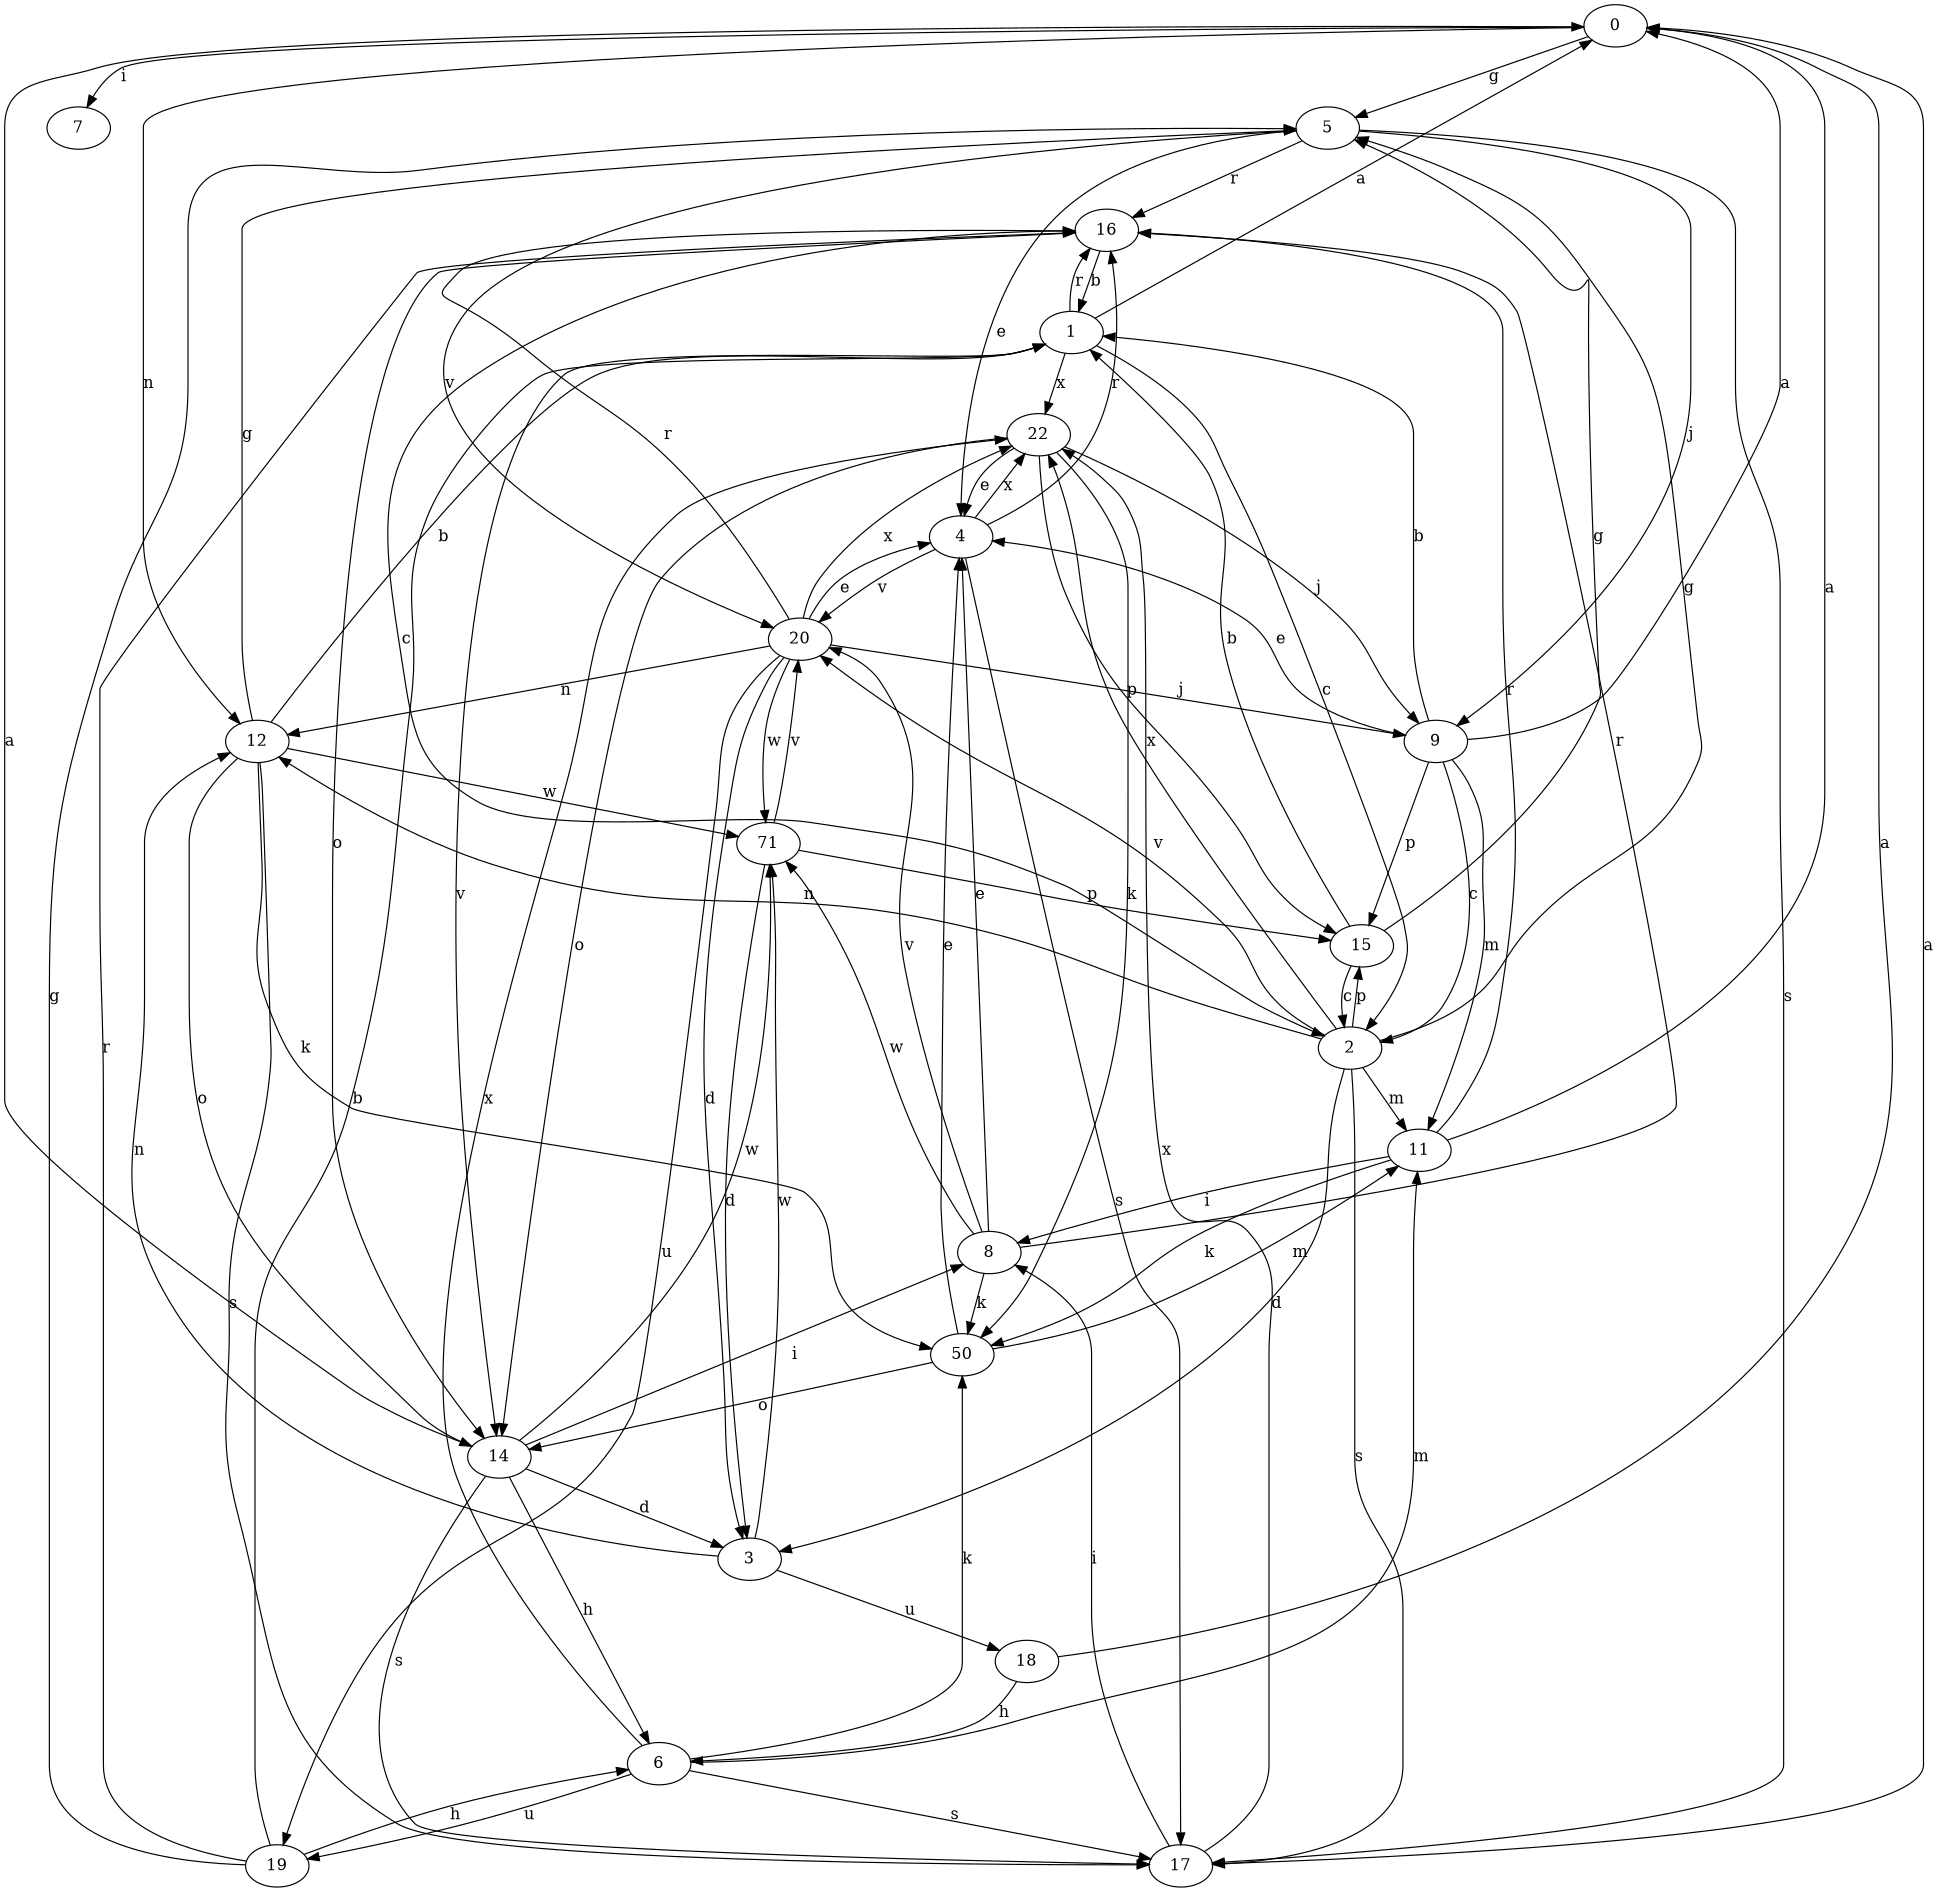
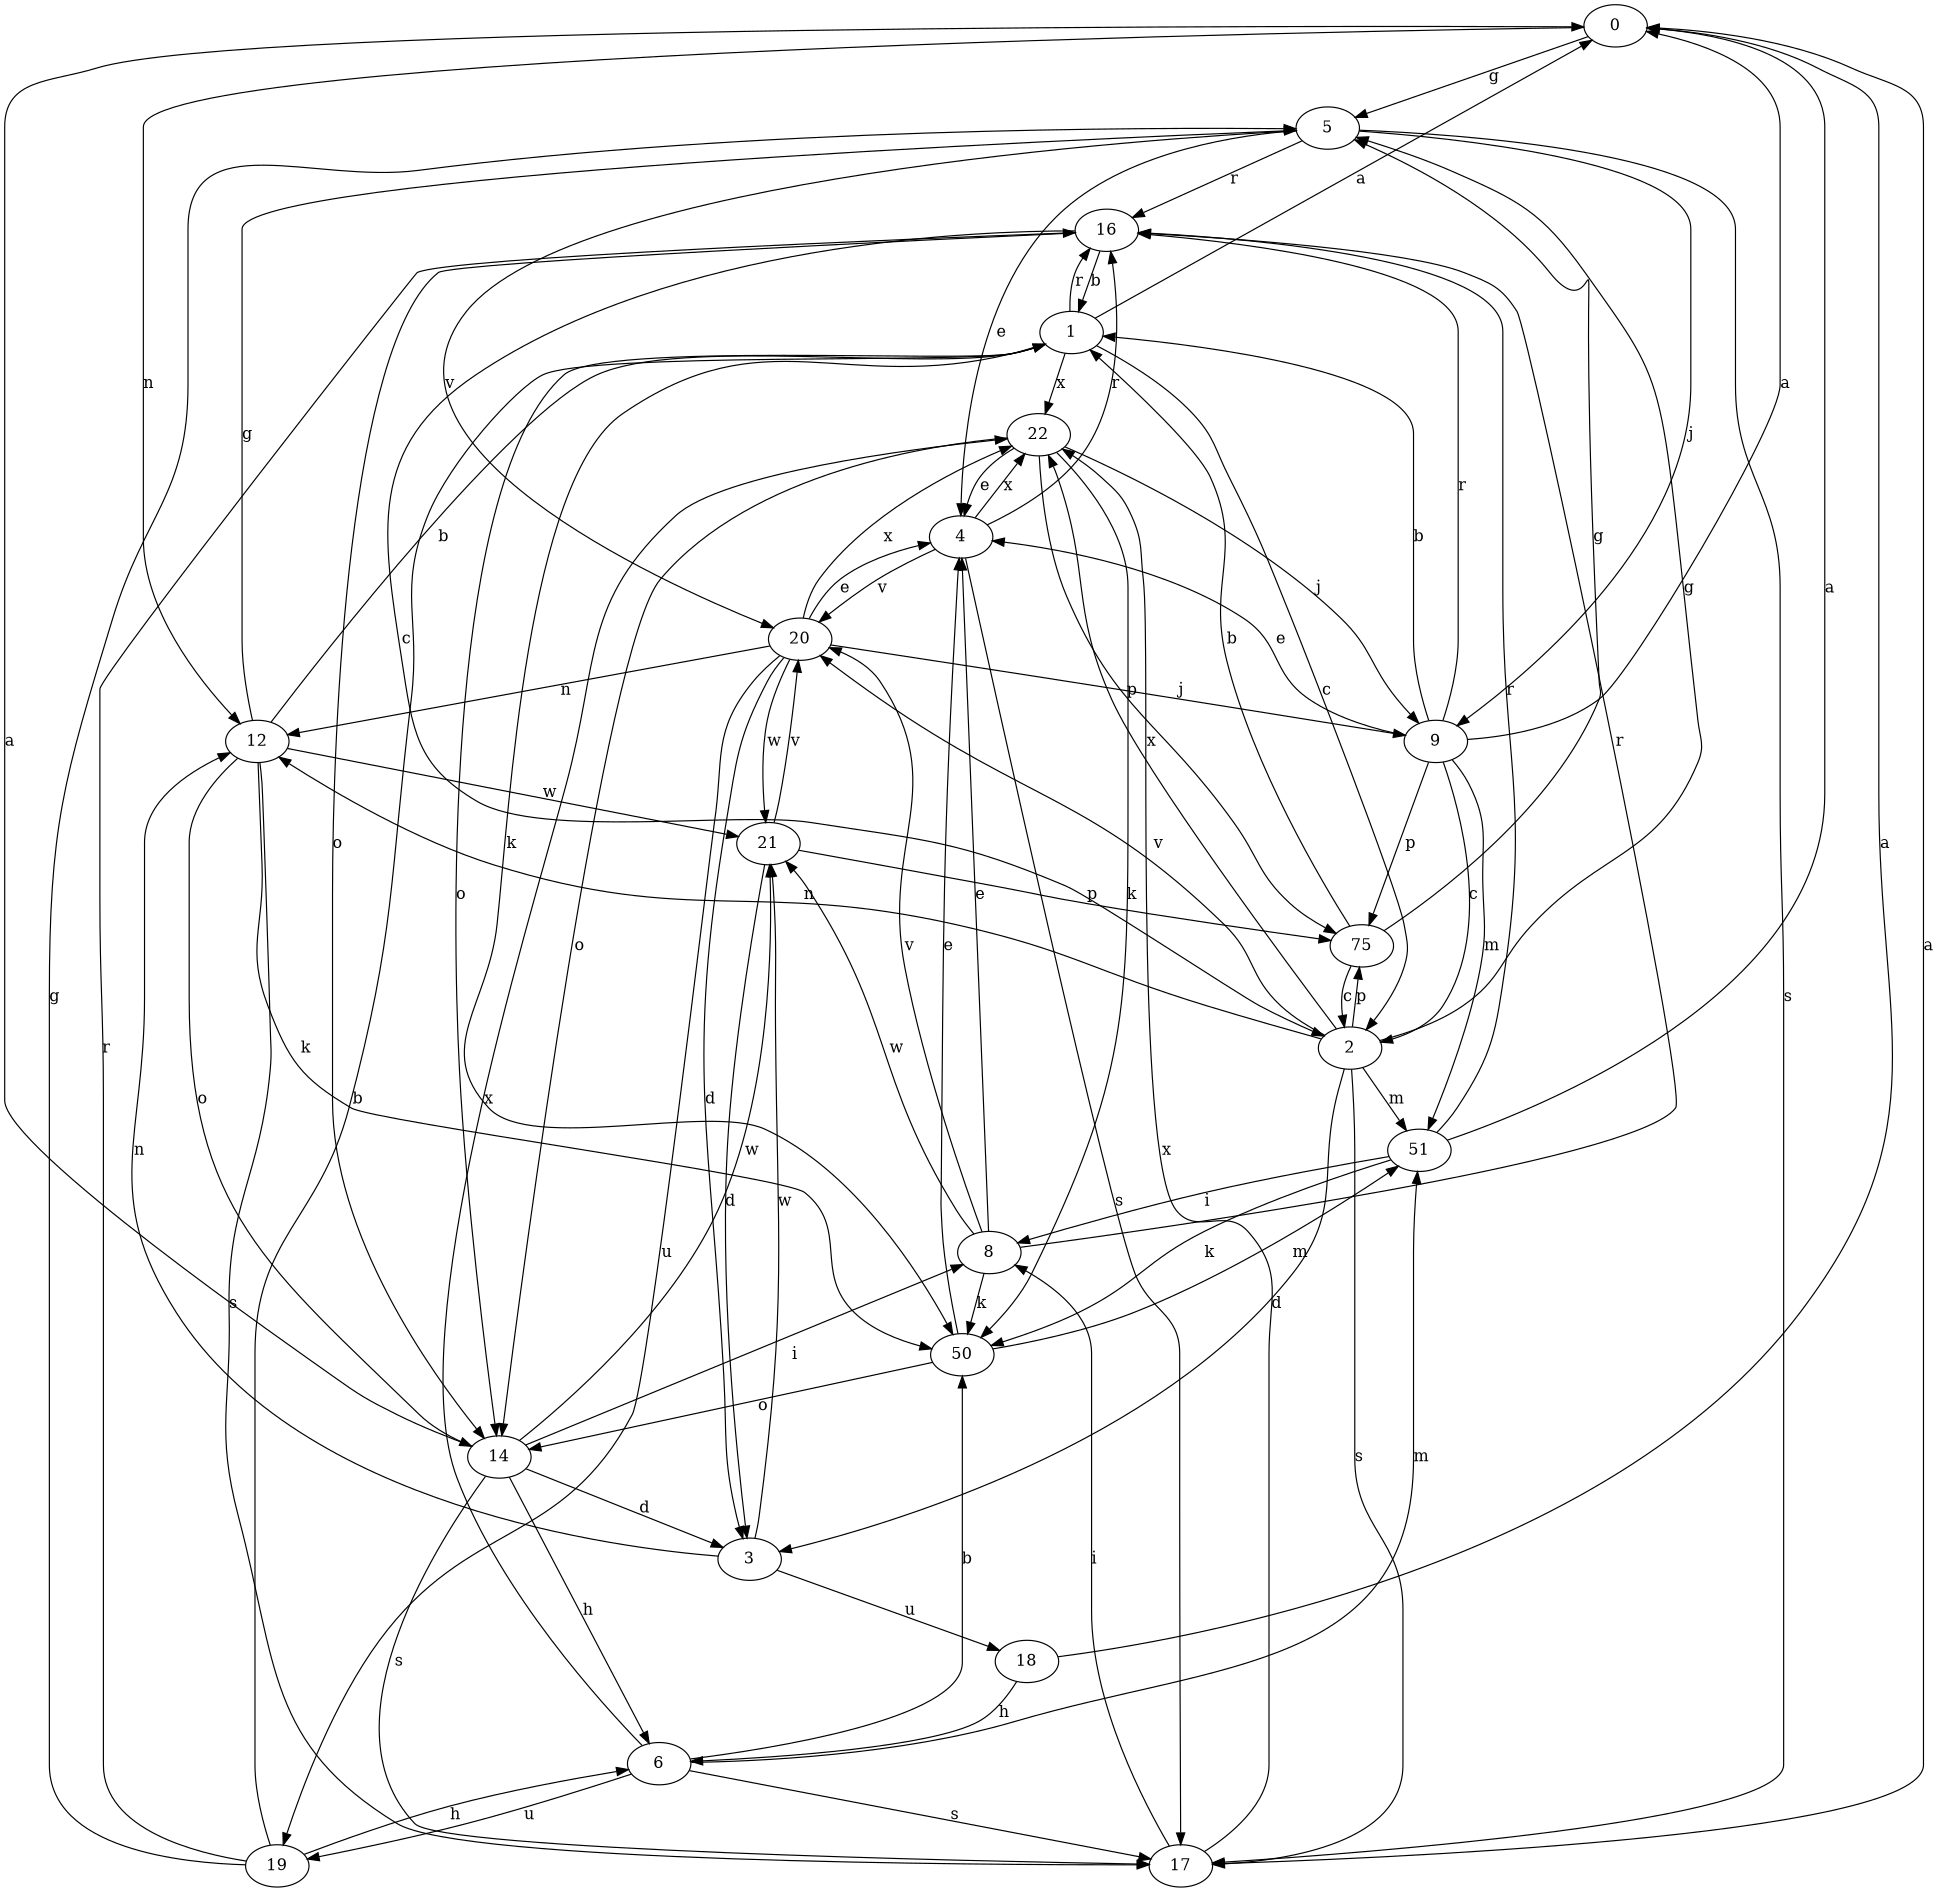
node "7": removed
edge "20" -> "16": now "9" -> "16"
edge "1" -> "50": added, label "k"
node "71": label "71" -> "21"
edge "1" -> "14": label "v" -> "o"
node "15": label "15" -> "75"
node "11": label "11" -> "51"
edge "6" -> "50": label "k" -> "b"
